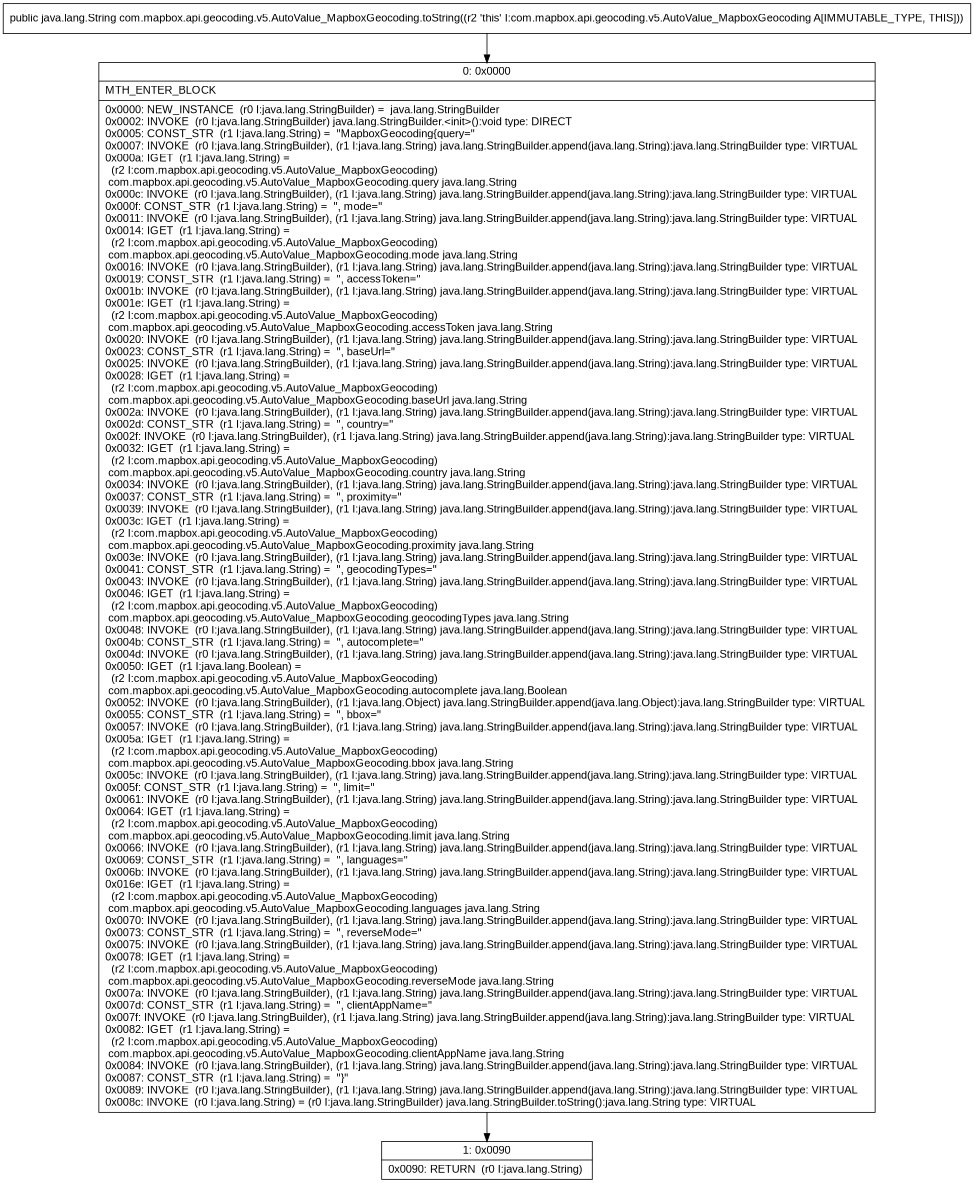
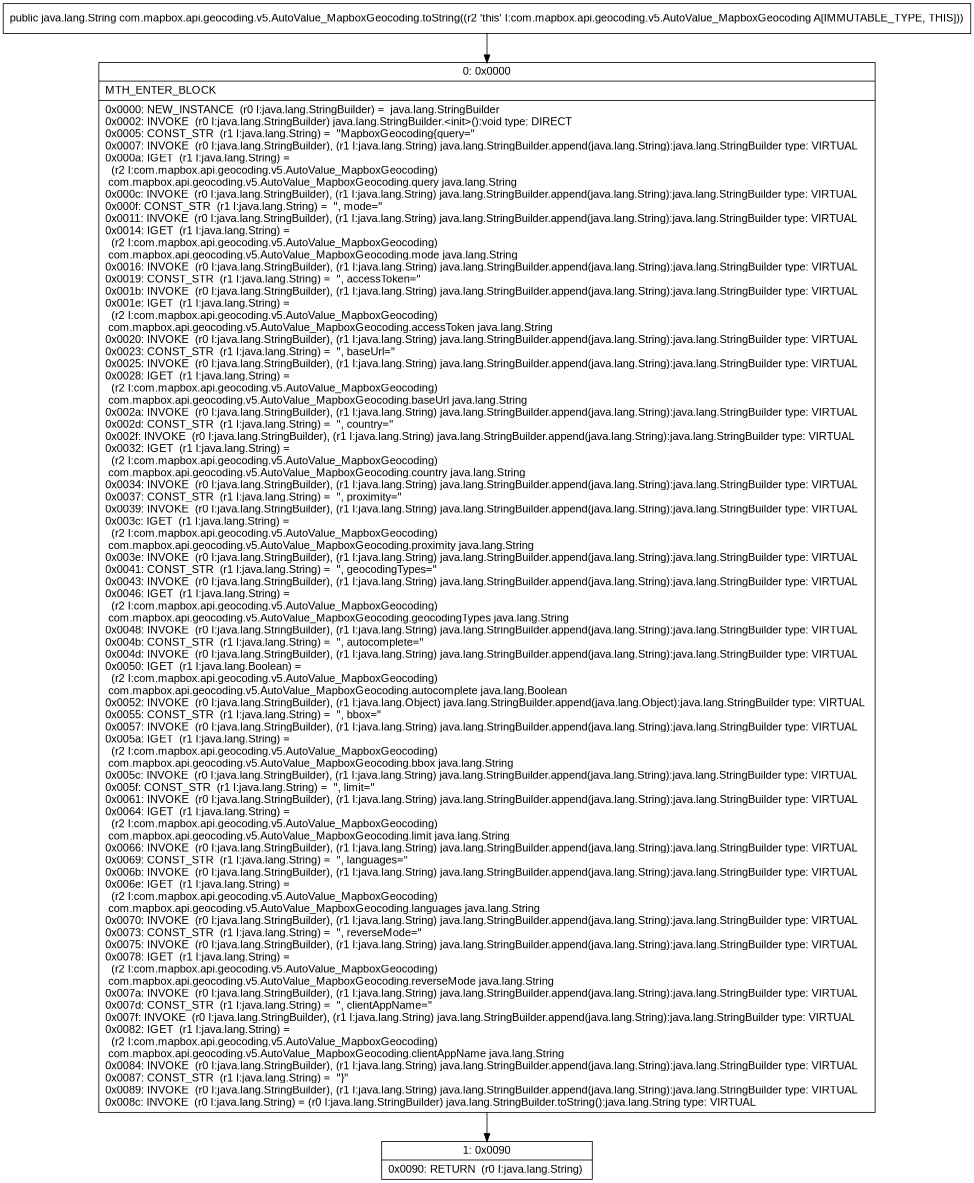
node "0: 0x0000": text "0x016e: IGET  (r1 I:java.lang.String) =" -> "0x006e: IGET  (r1 I:java.lang.String) ="
